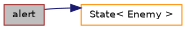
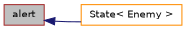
edge "alert" -> "State< Enemy >": reversed
